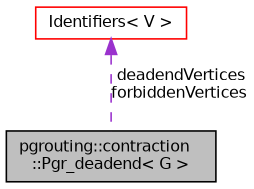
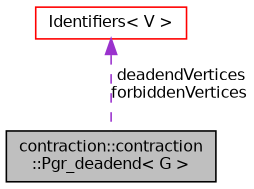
node "pgrouting::contraction ::Pgr_deadend< G >": label "pgrouting::contraction ::Pgr_deadend< G >" -> "contraction::contraction ::Pgr_deadend< G >"
